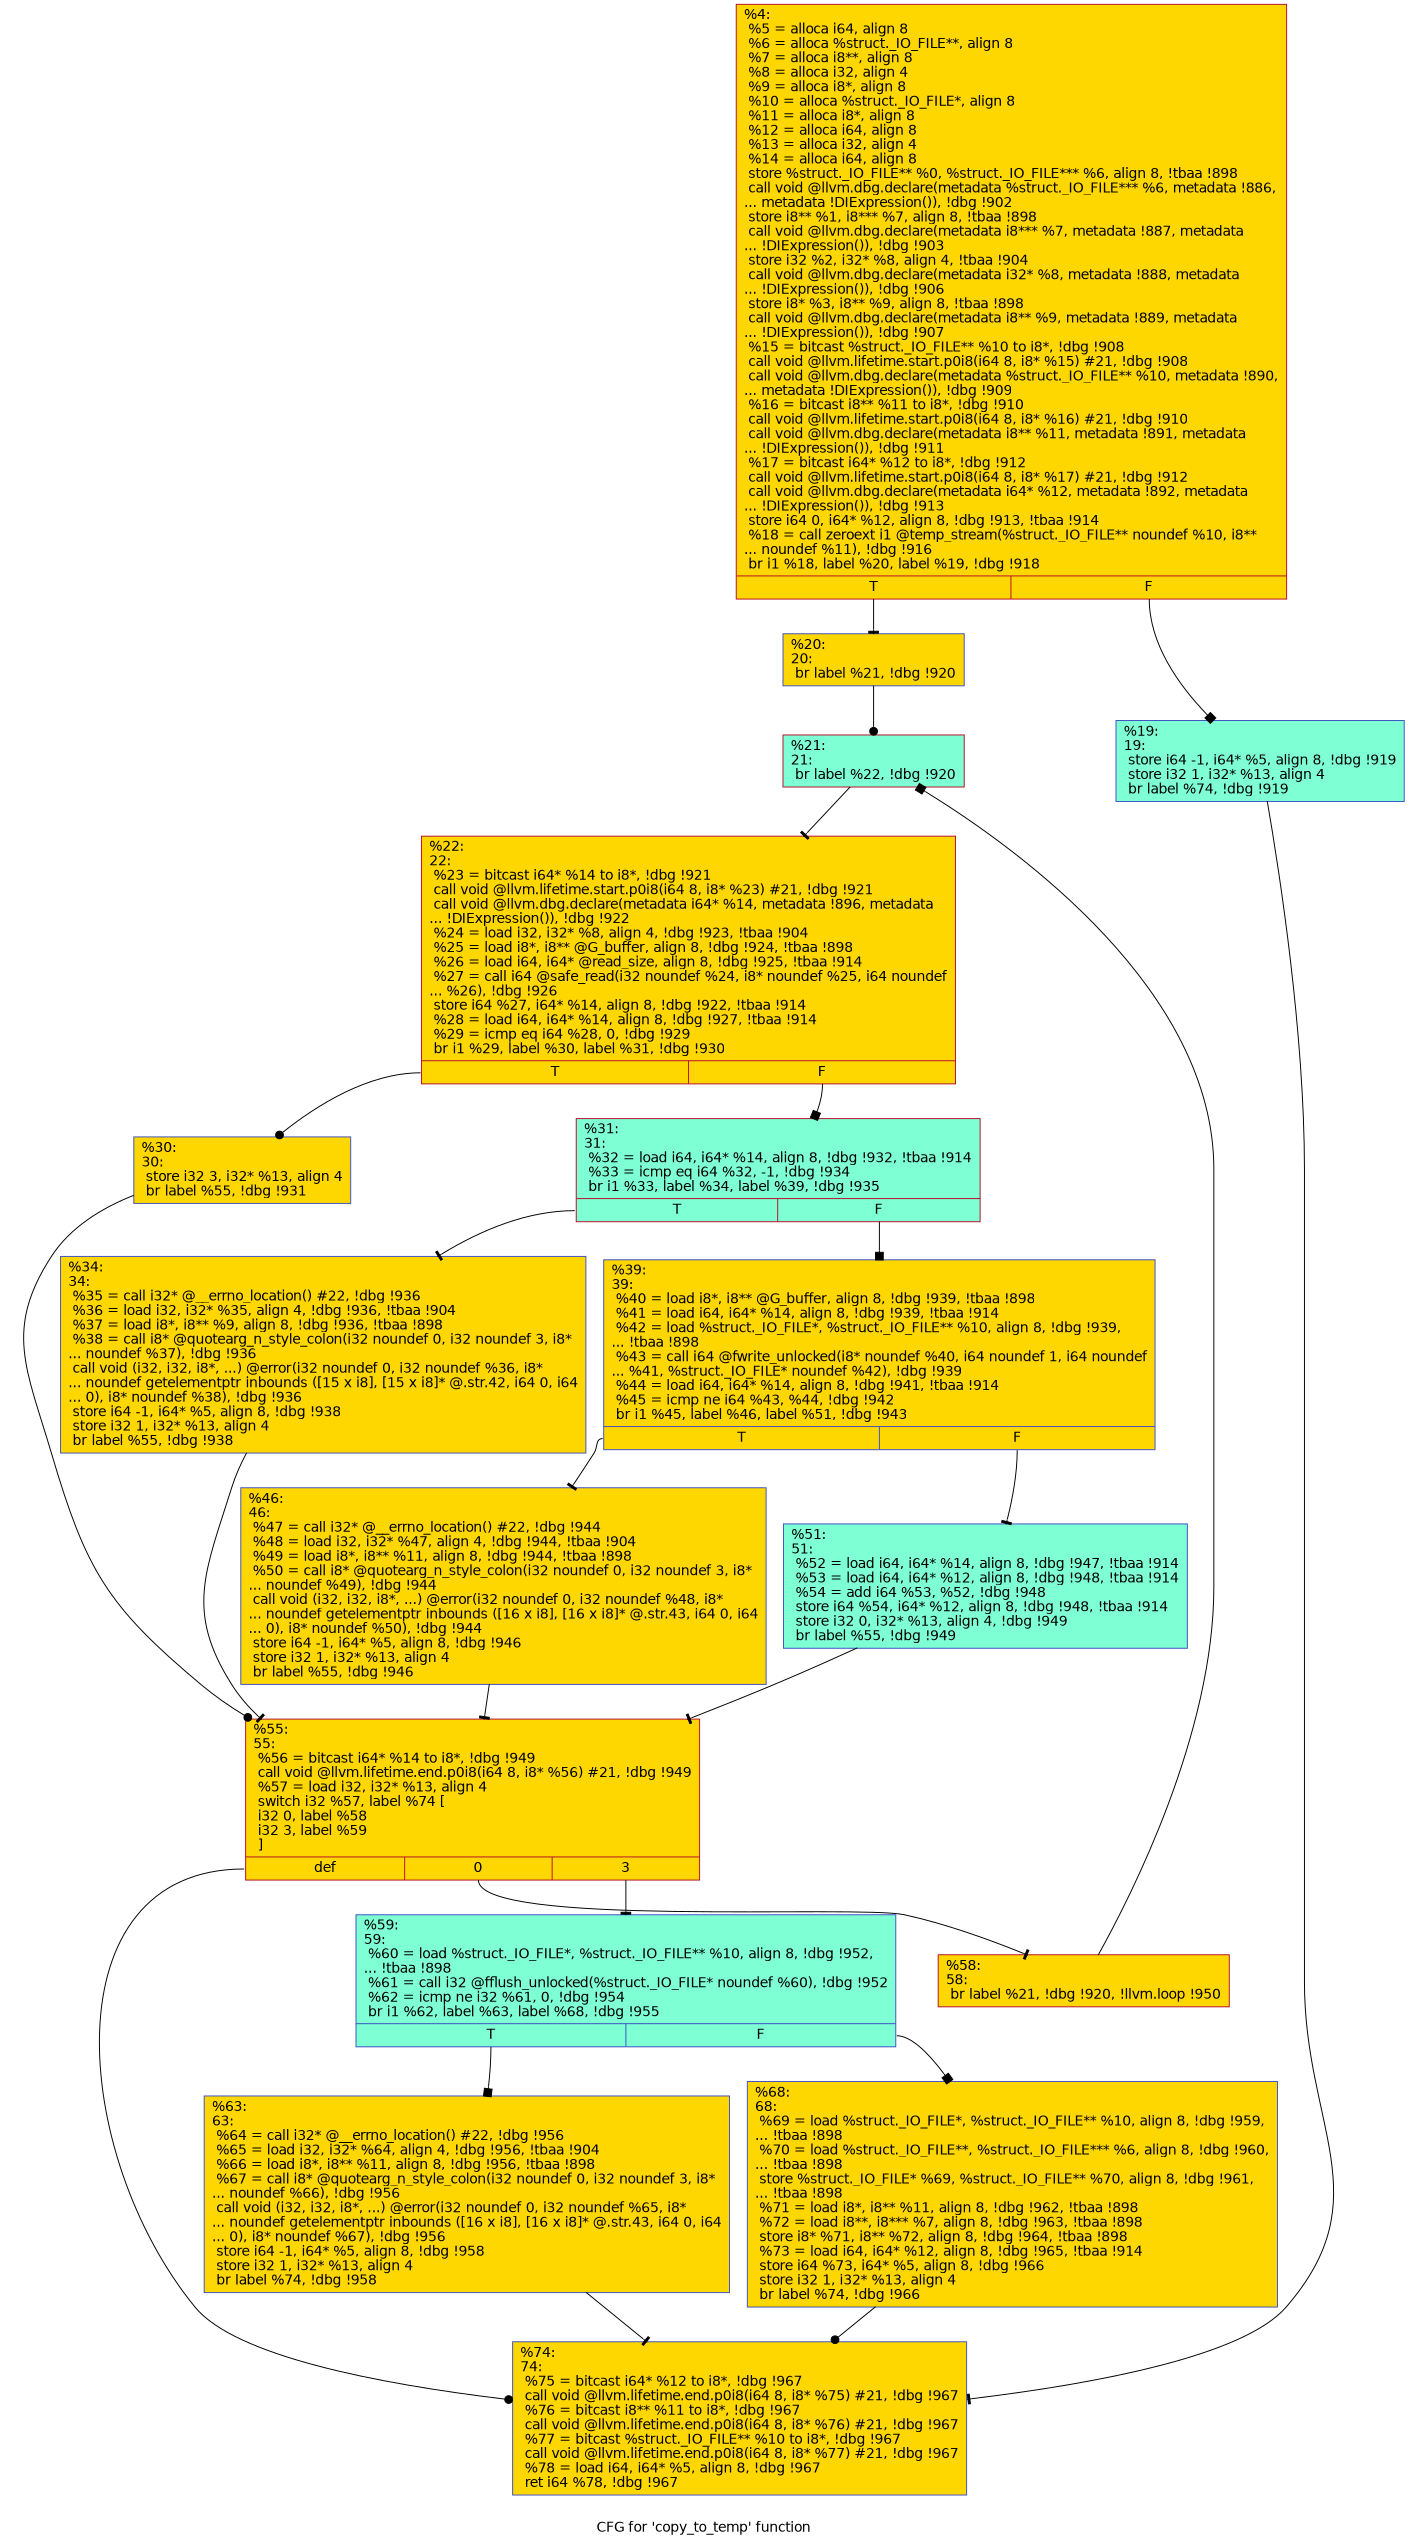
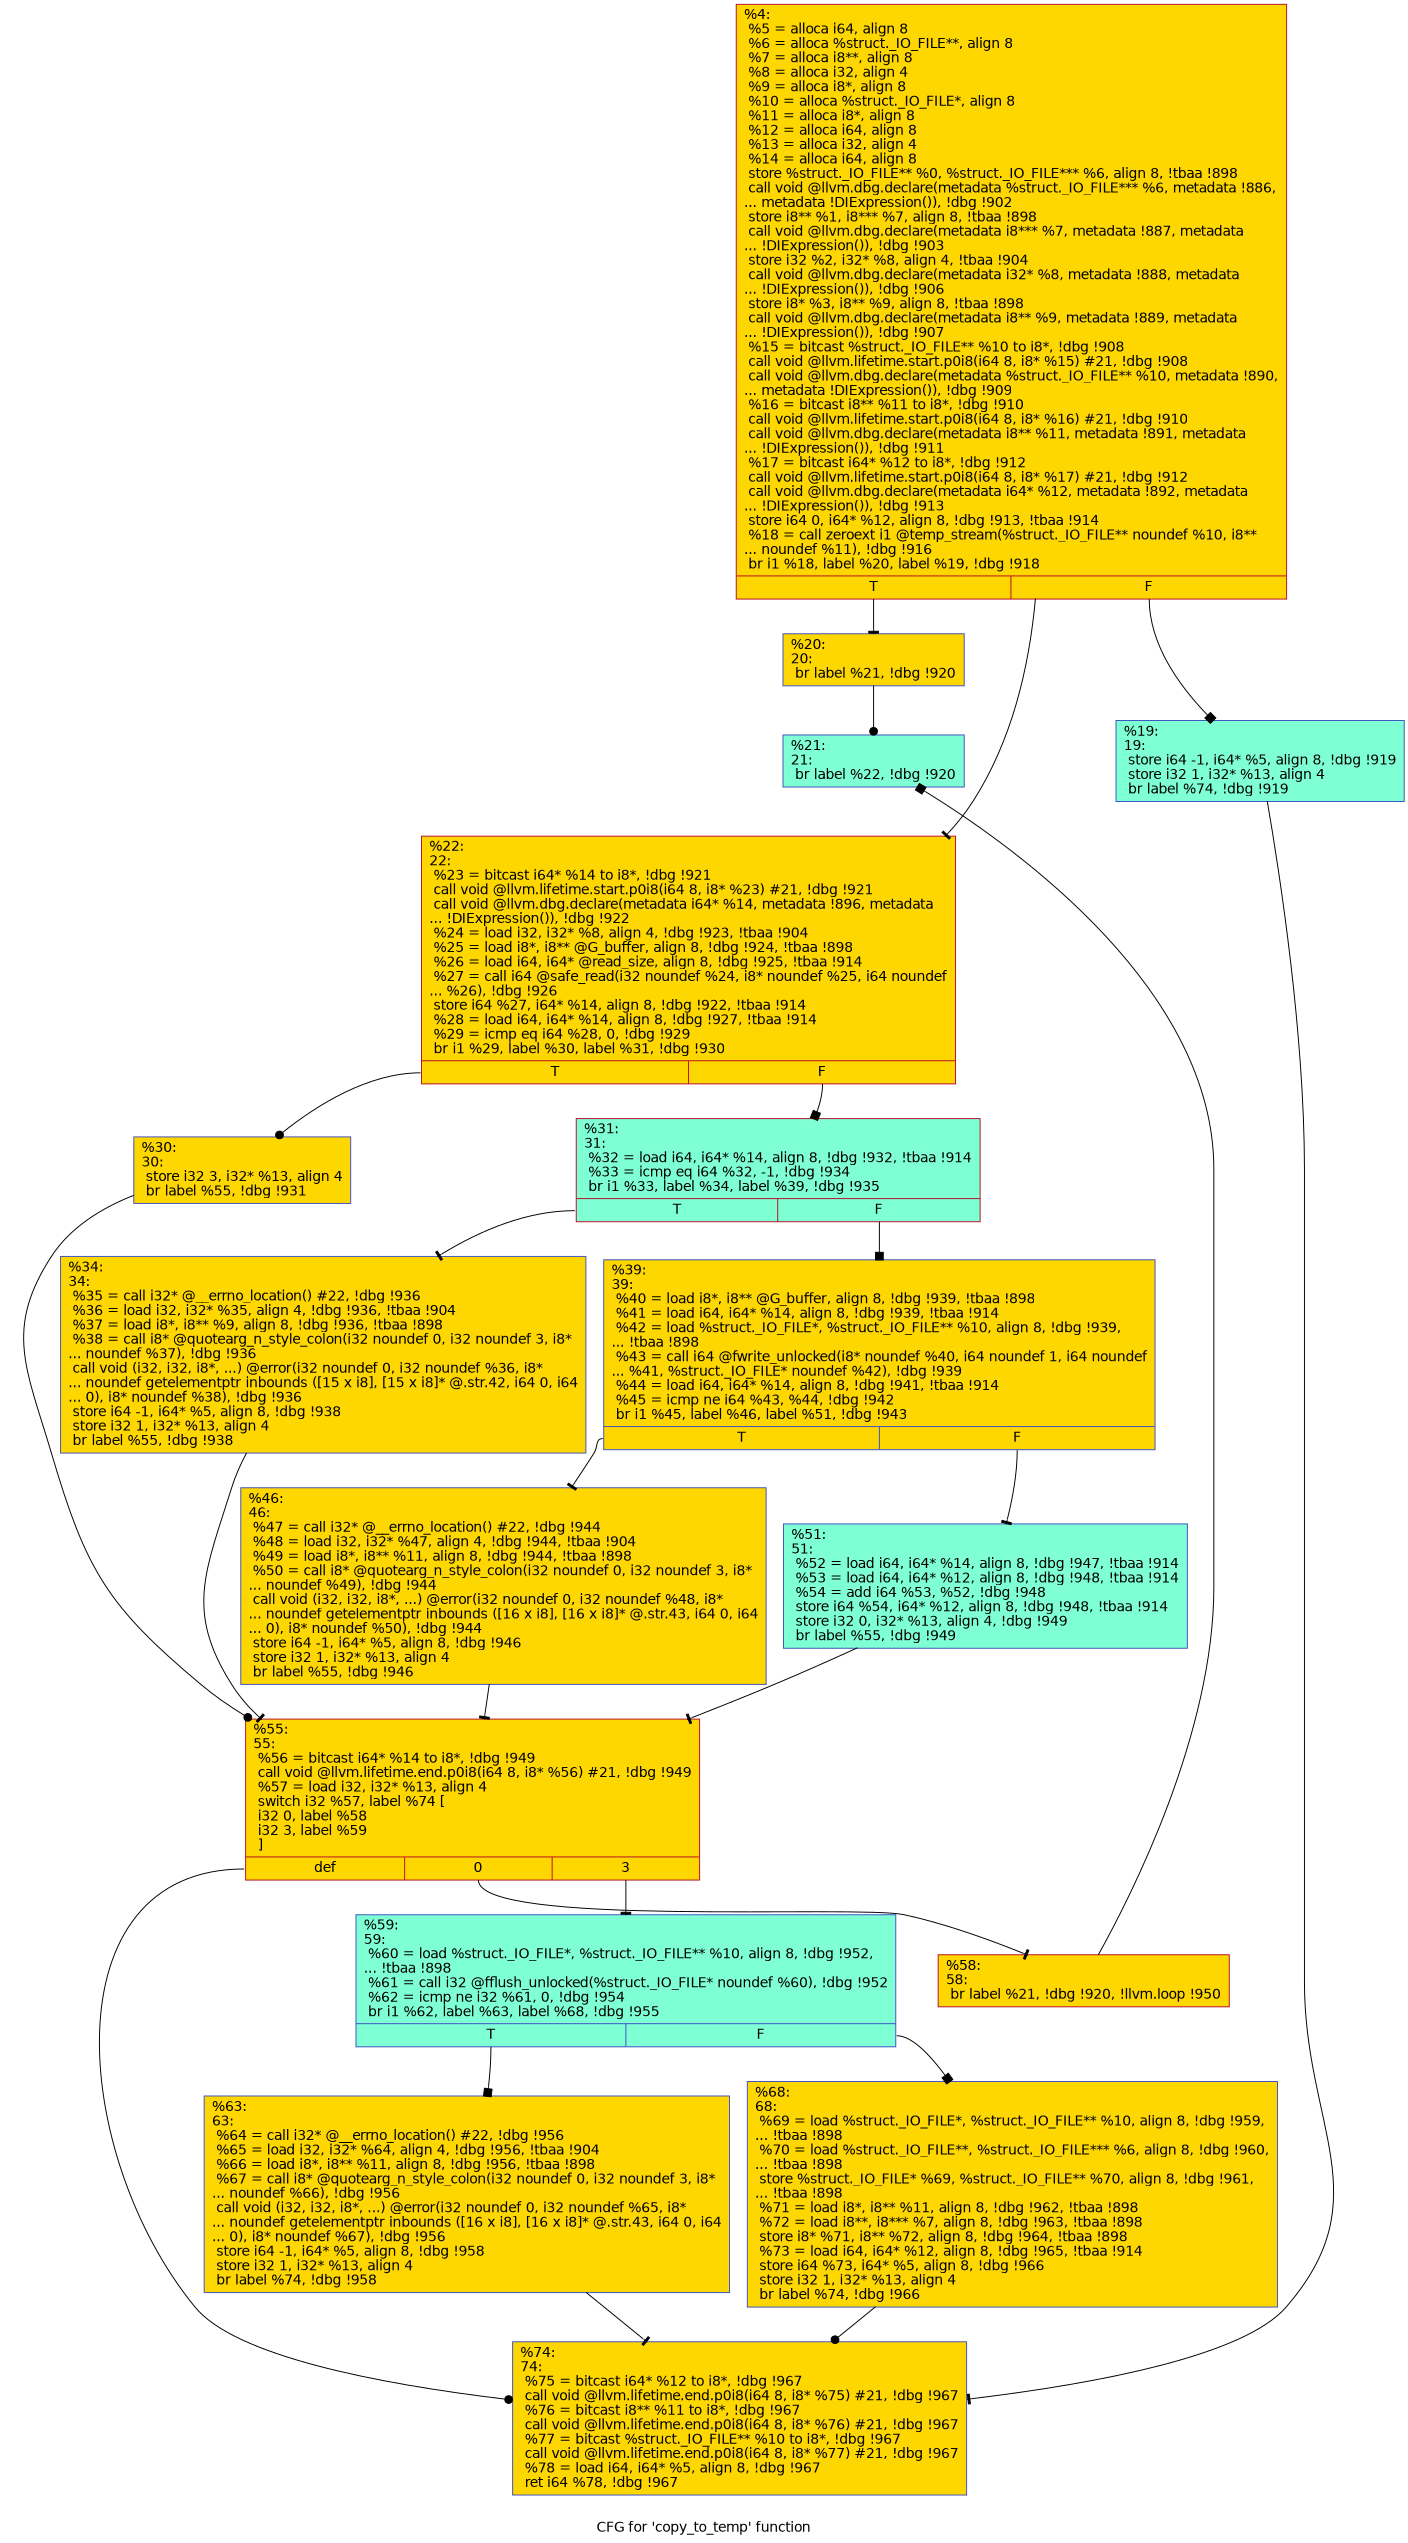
node "%21:": color #b70d28ff -> #3d50c3ff
edge "%21:" -> "%22:": now "%4:" -> "%22:"
